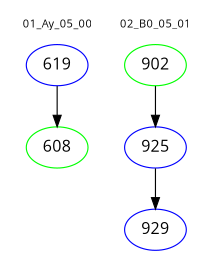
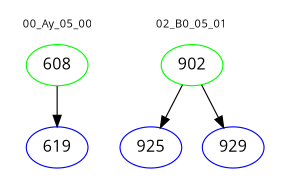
cluster "01_Ay_05_00": label "01_Ay_05_00" -> "00_Ay_05_00"
edge "619" -> "608": reversed
edge "925" -> "929": now "902" -> "929"
